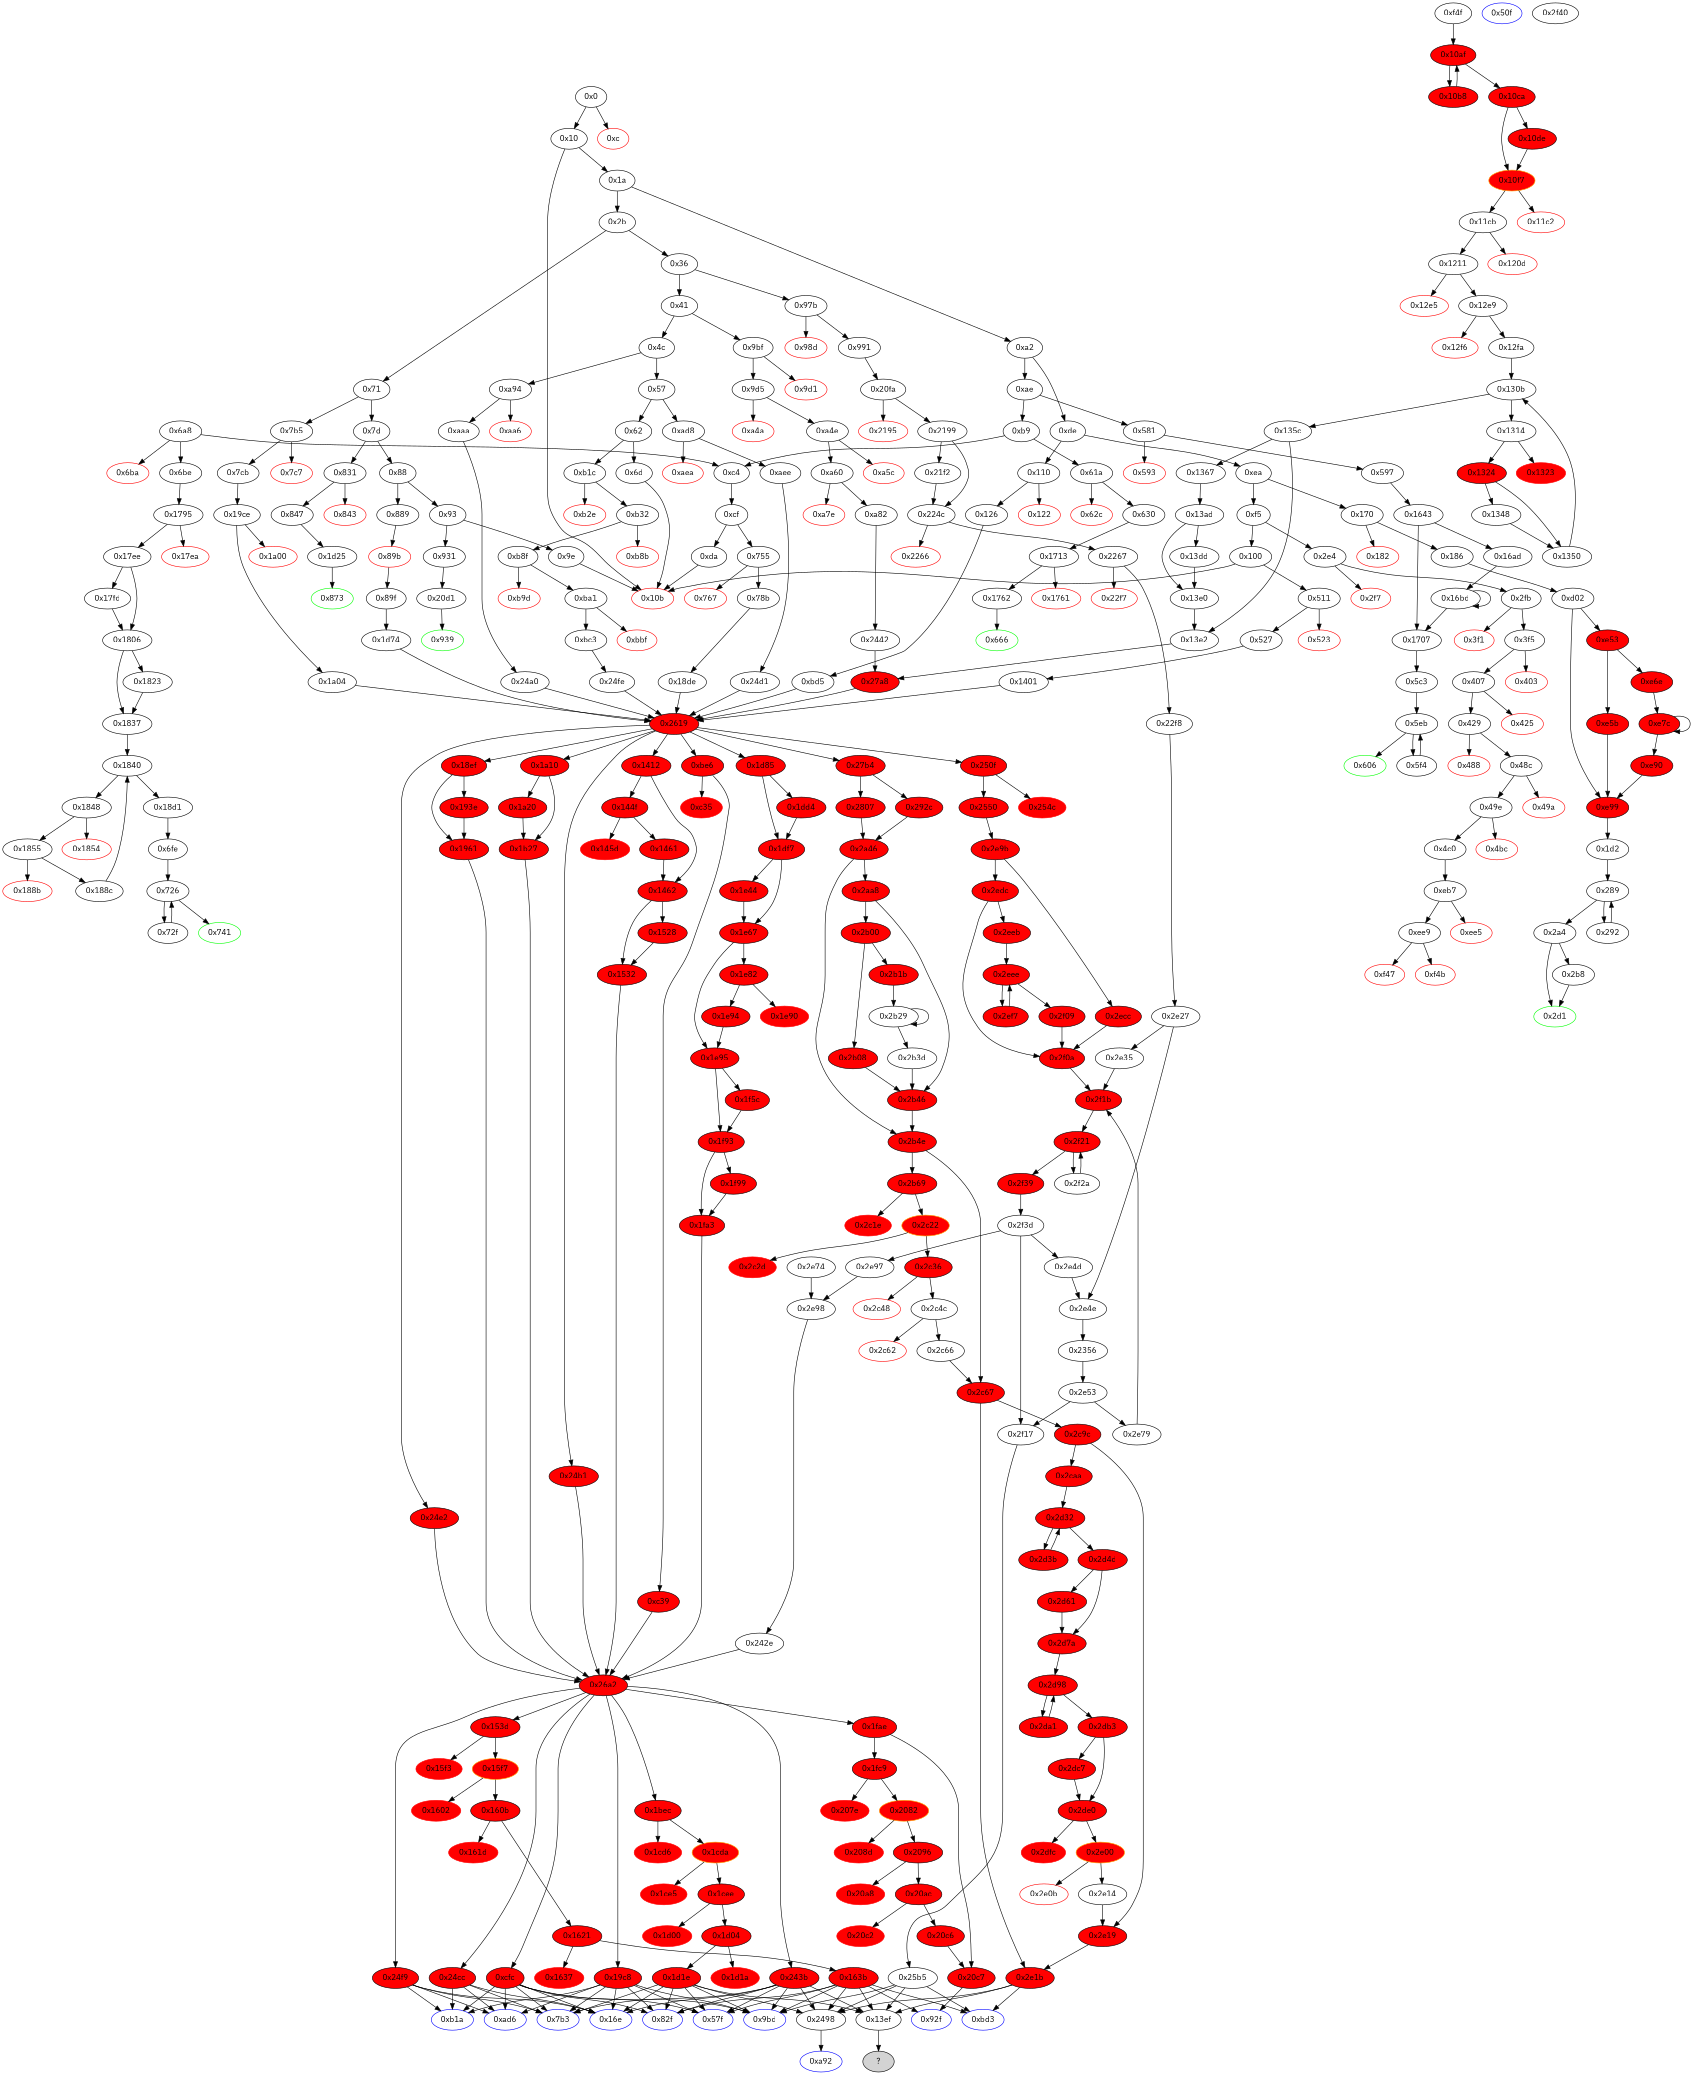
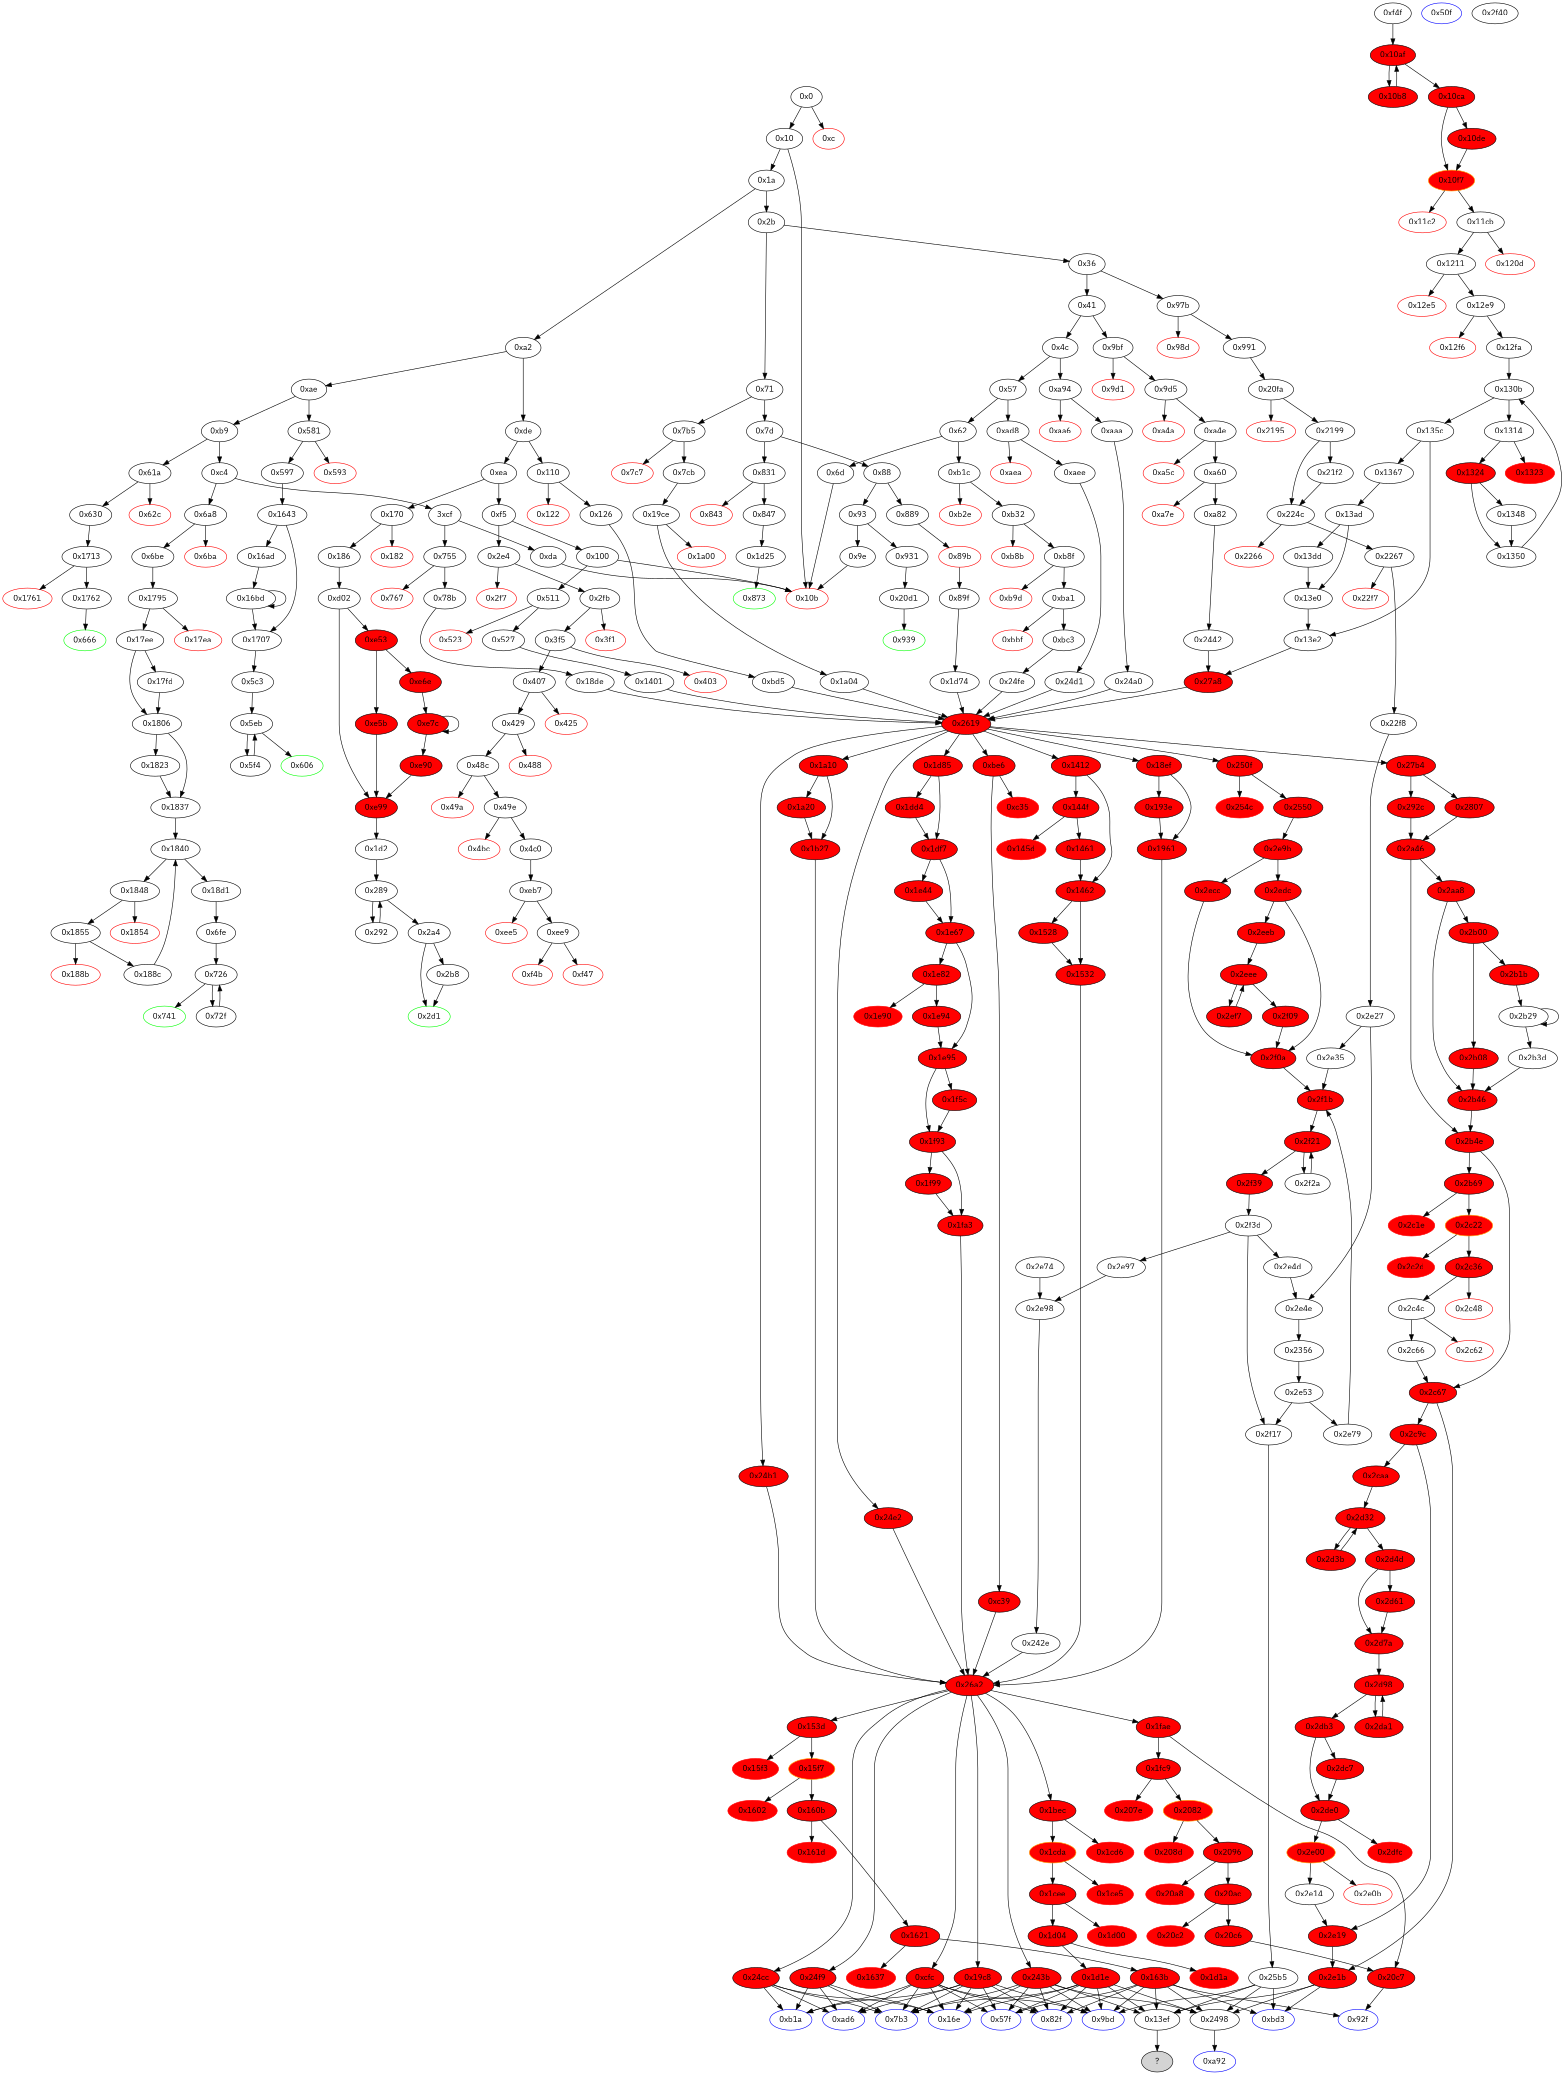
edge "0x6a8" -> "0xc4": reversed
node "0xcf": label "0xcf" -> "3xcf"
